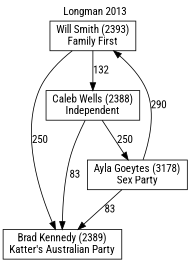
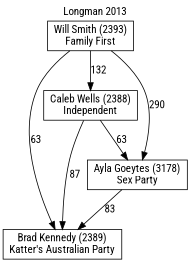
edge "Ayla Goeytes (3178) Sex Party" -> "Will Smith (2393) Family First": reversed
edge "Will Smith (2393) Family First" -> "Brad Kennedy (2389) Katter's Australian Party": label "250" -> "63"
edge "Caleb Wells (2388) Independent" -> "Ayla Goeytes (3178) Sex Party": label "250" -> "63"
edge "Caleb Wells (2388) Independent" -> "Brad Kennedy (2389) Katter's Australian Party": label "83" -> "87"
